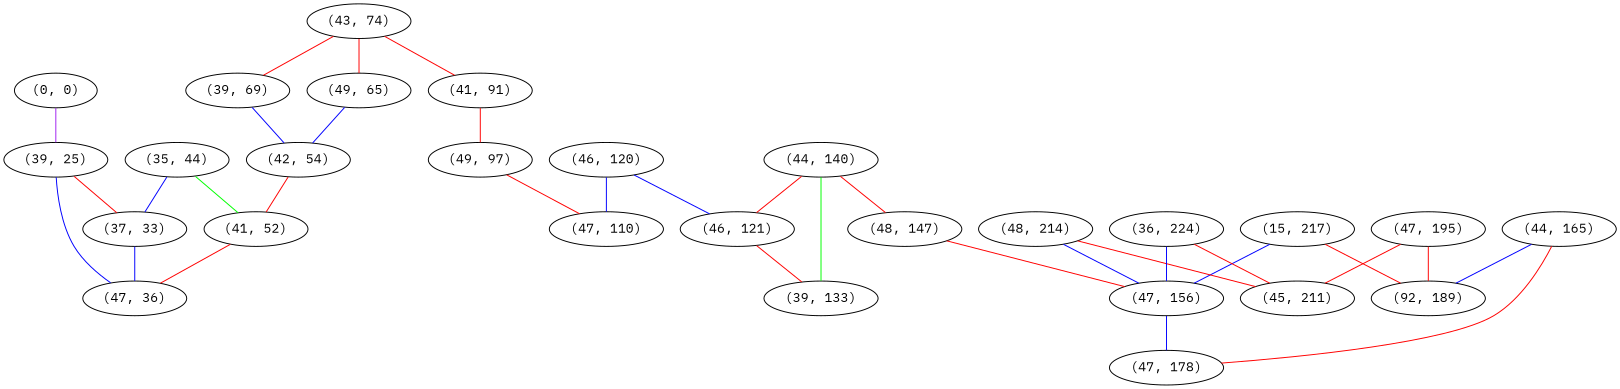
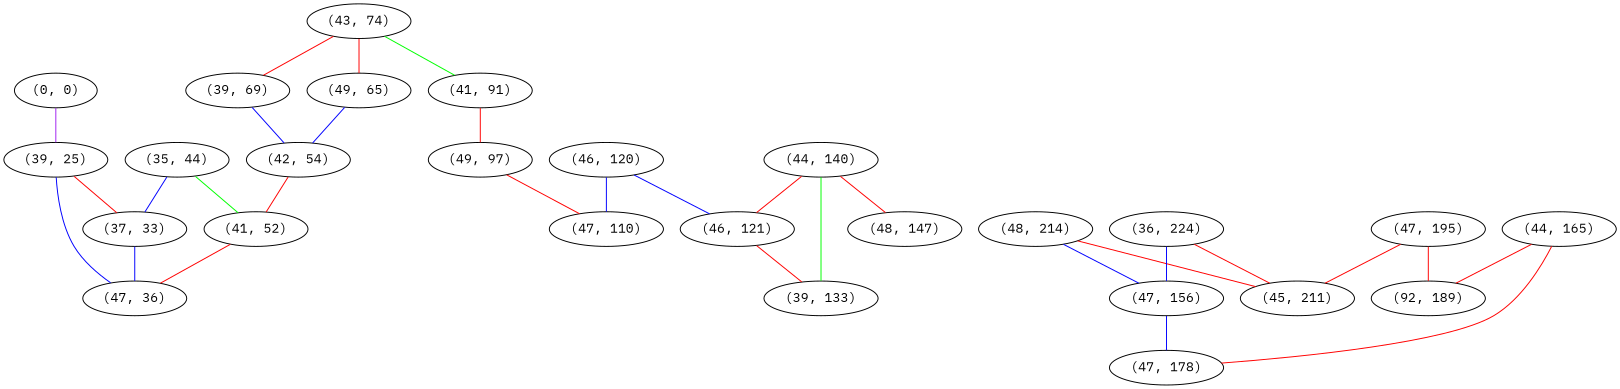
edge "(43, 74)" -- "(41, 91)": color red -> green
node "(15, 217)": removed
edge "(48, 147)" -- "(47, 156)": removed
edge "(44, 165)" -- "(92, 189)": color blue -> red
